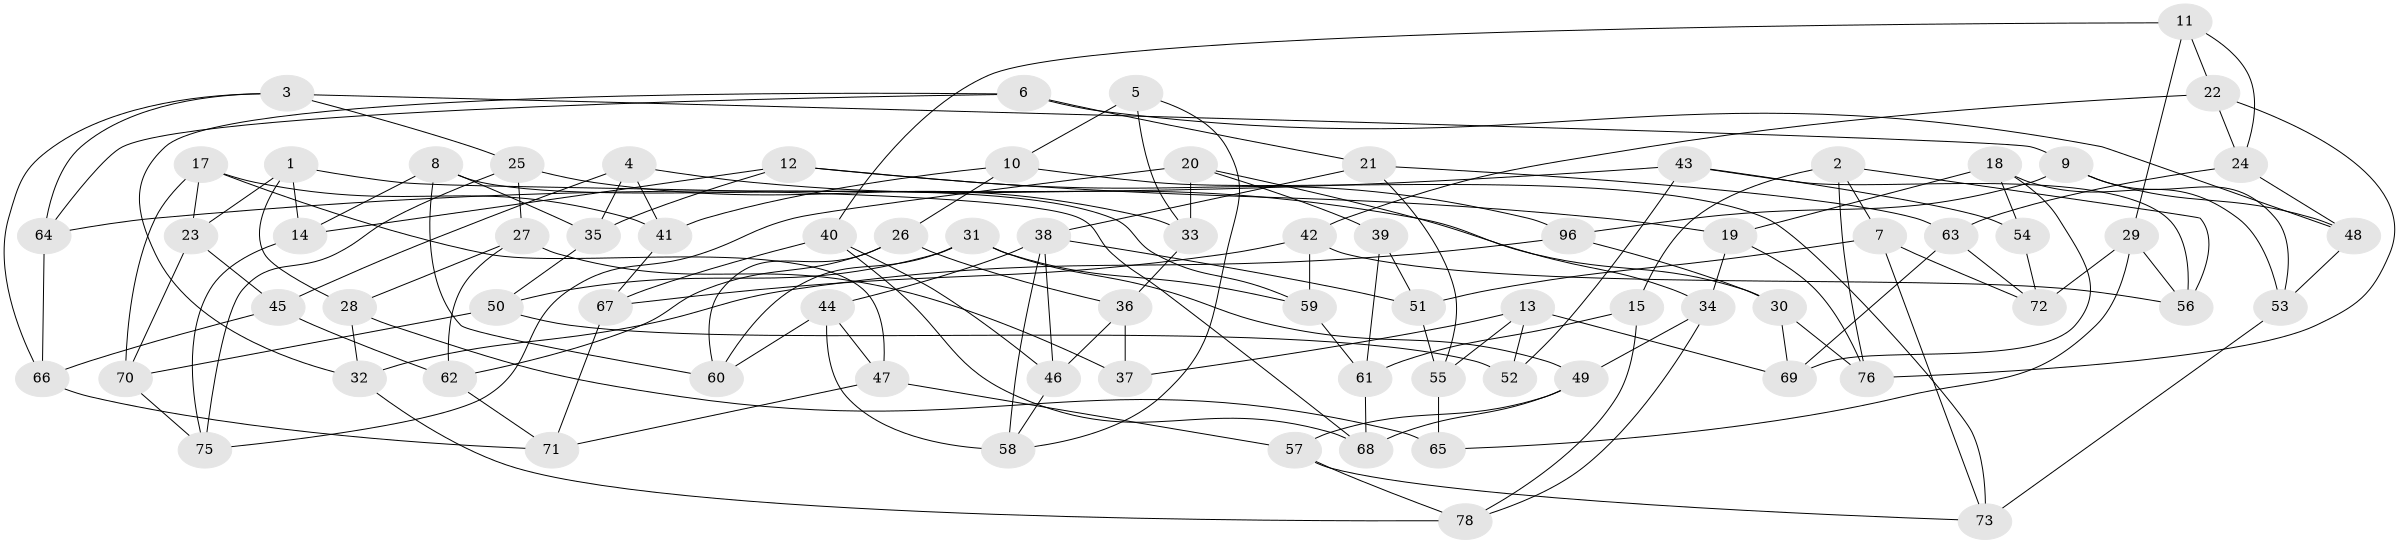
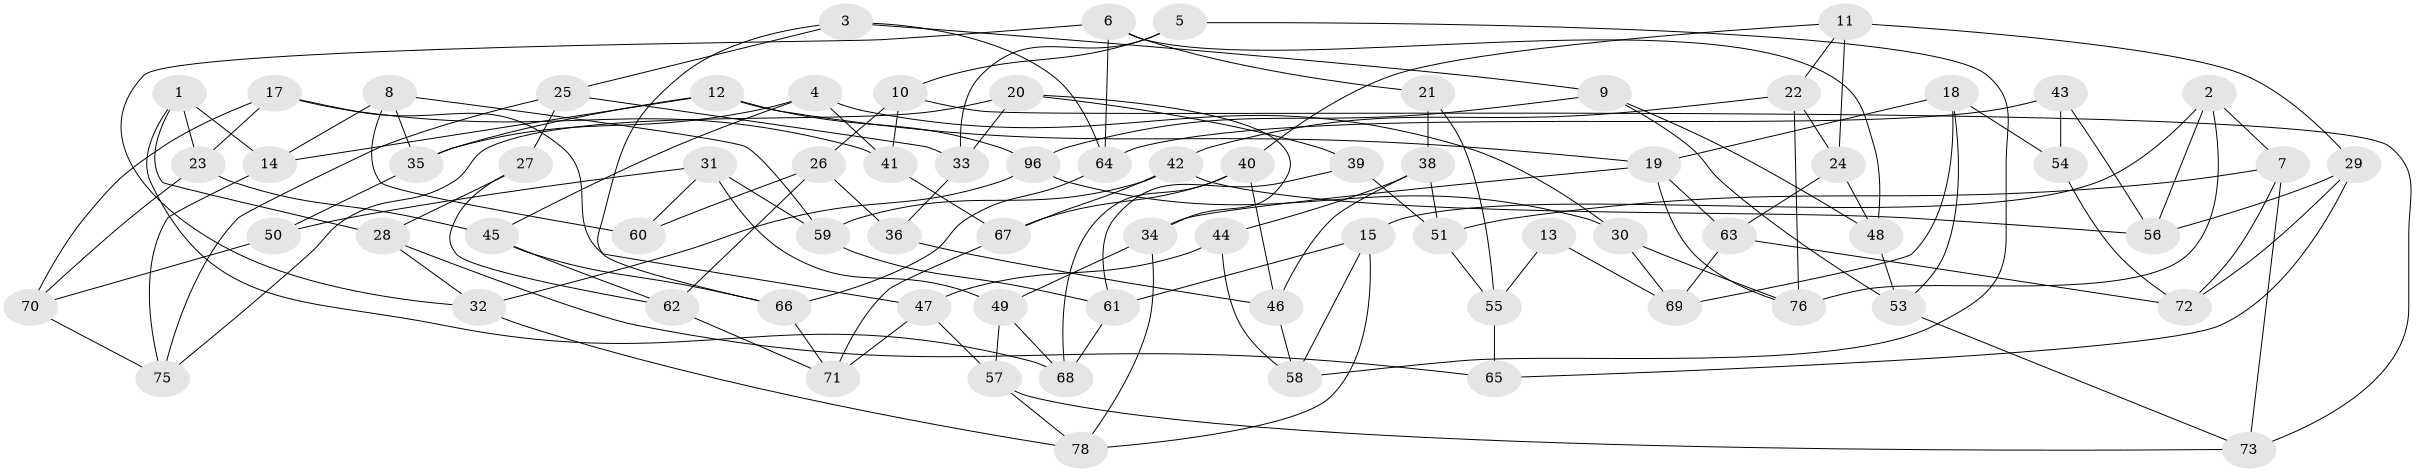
edge "21" -- "63": now "19" -- "63"
edge "38" -- "58": now "15" -- "58"
edge "44" -- "60": removed
node "37": removed
node "52": removed
